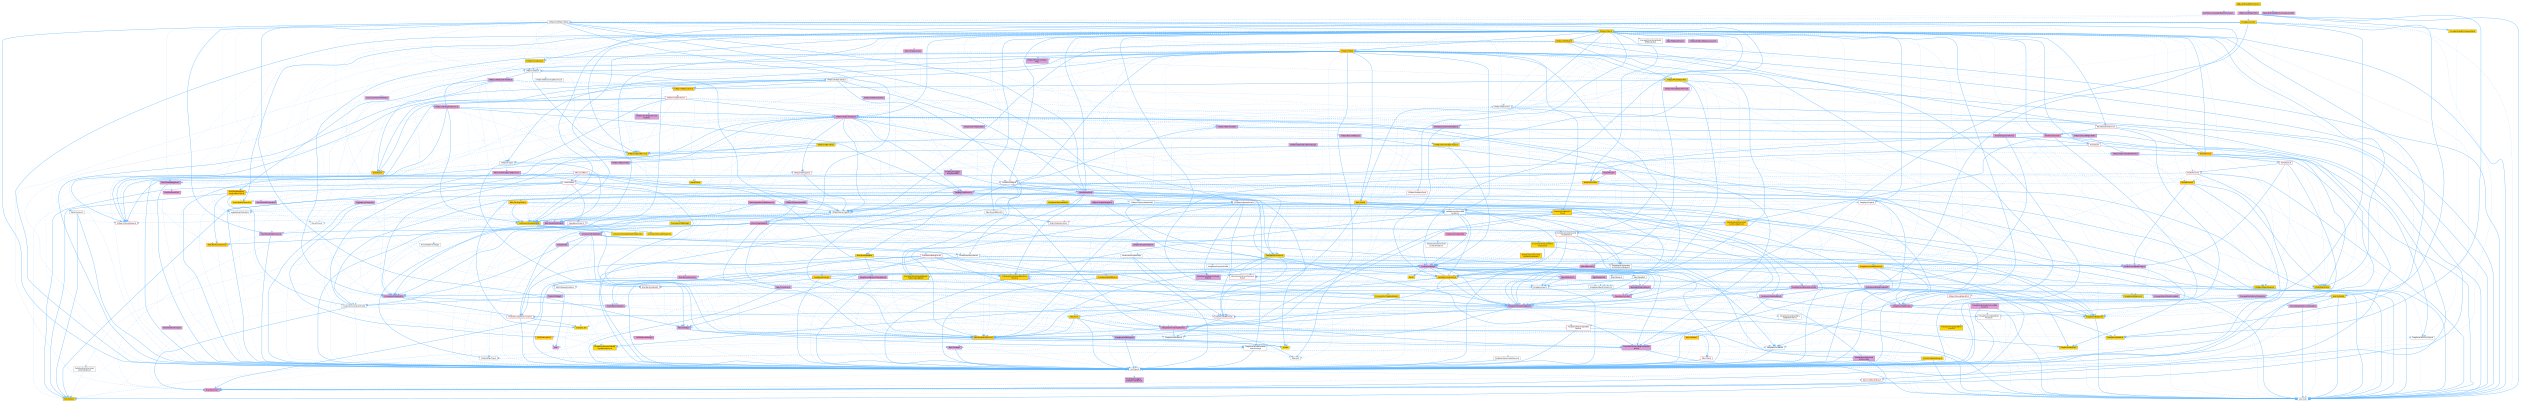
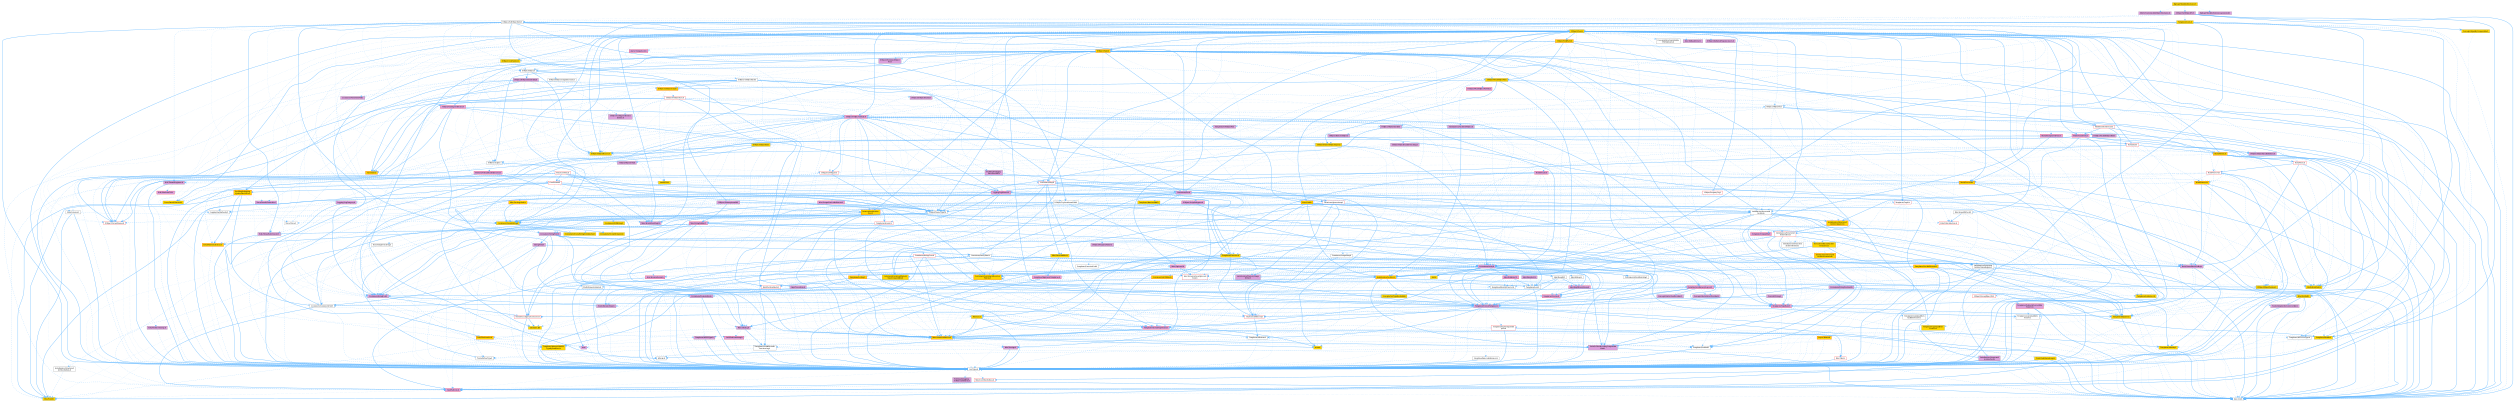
edge "Logging/LogMacros.h" -> "Misc/VarArgs.h": style dotted -> bold
node "Containers/AllowShrinking.h": added
